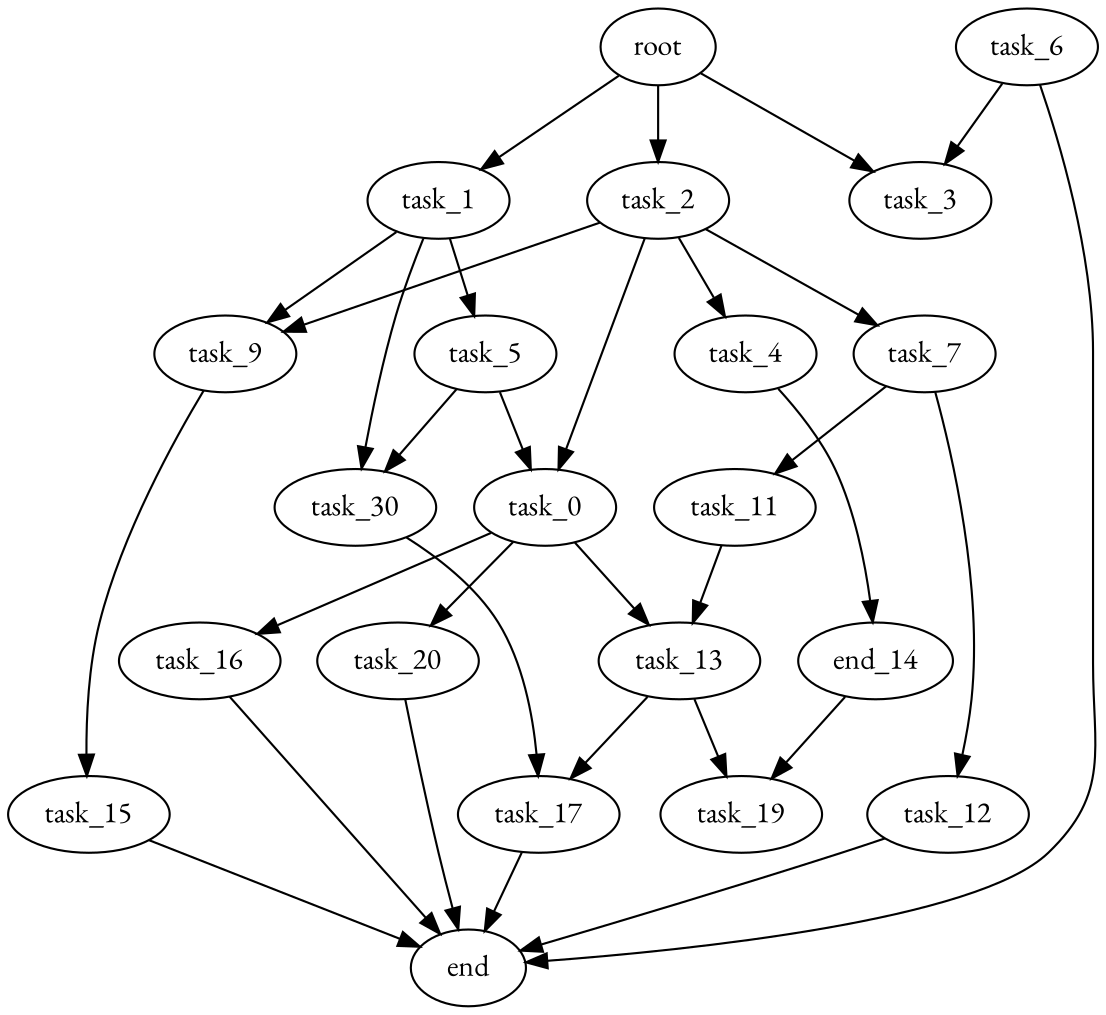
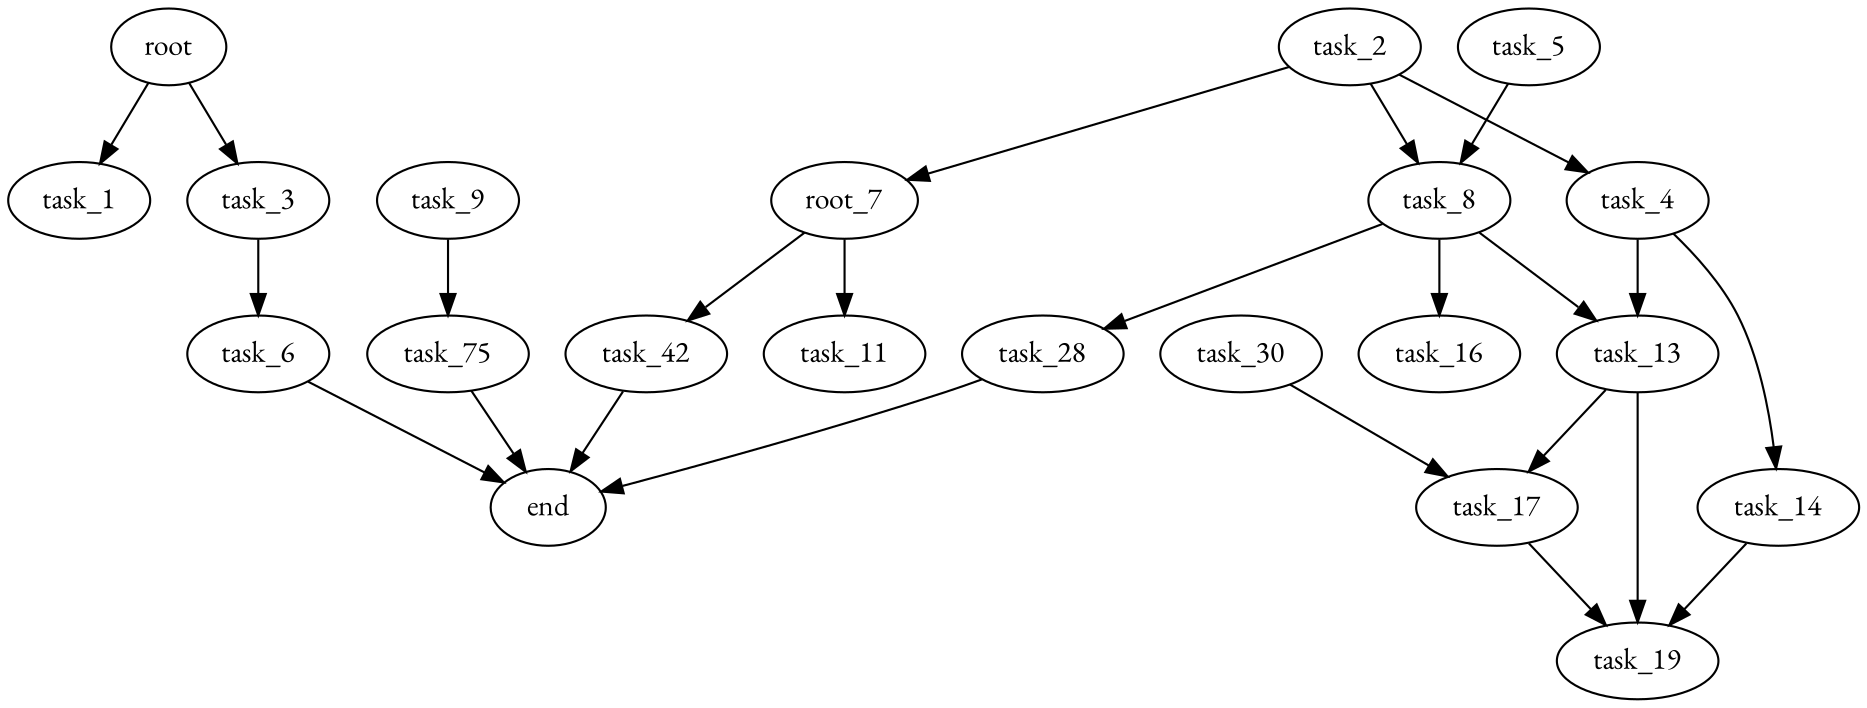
edge "root" -> "task_2": removed
edge "task_6" -> "task_3": reversed
edge "task_1" -> "task_5": removed
edge "task_1" -> "task_9": removed
edge "task_2" -> "task_9": removed
edge "task_1" -> "task_30": removed
node "task_7": label "task_7" -> "root_7"
edge "task_5" -> "task_30": removed
node "task_0": label "task_0" -> "task_8"
edge "task_11" -> "task_13": now "task_4" -> "task_13"
node "task_20": label "task_20" -> "task_28"
node "end_14": label "end_14" -> "task_14"
edge "task_16" -> "end": removed
node "task_15": label "task_15" -> "task_75"
node "task_12": label "task_12" -> "task_42"
edge "task_17" -> "end": now "task_17" -> "task_19"
